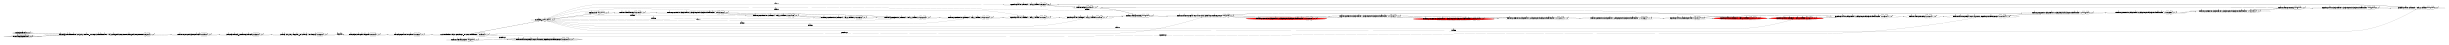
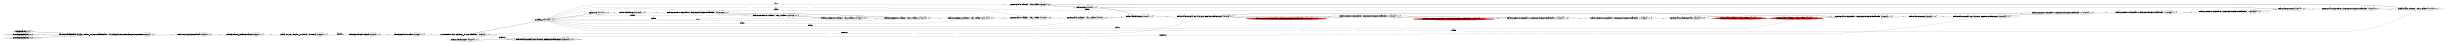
node "testOvertakingCheckpointBarriers['1', '0', '0']": added
